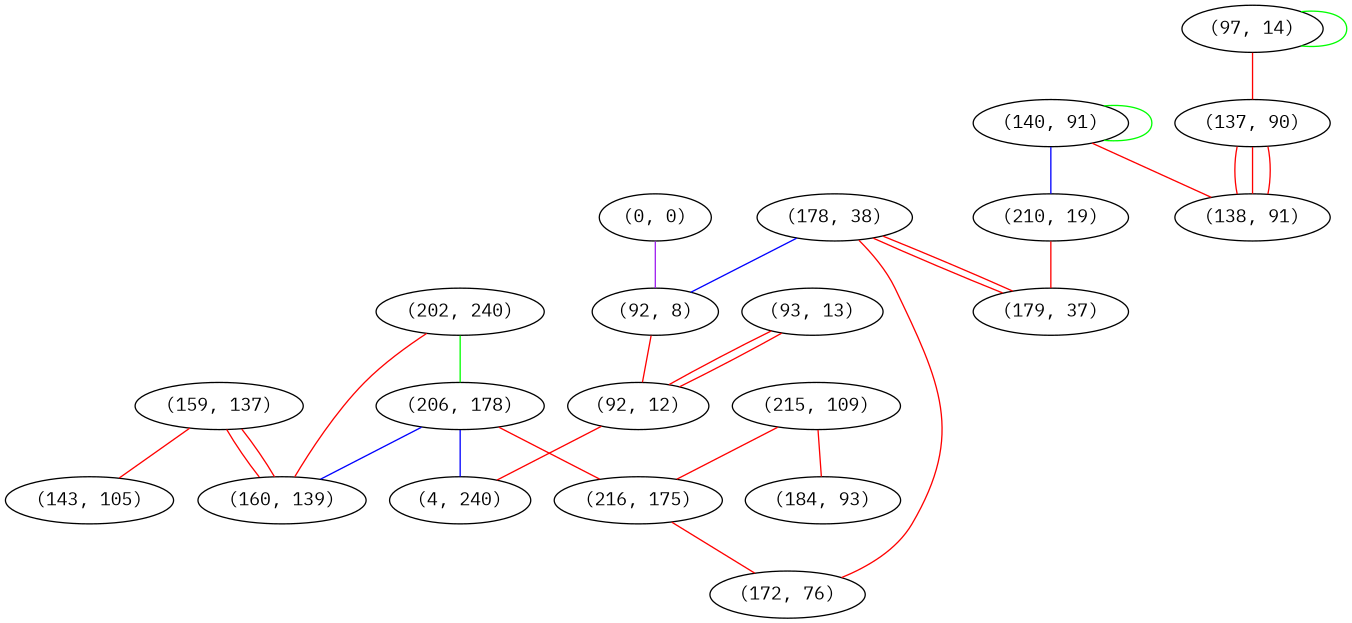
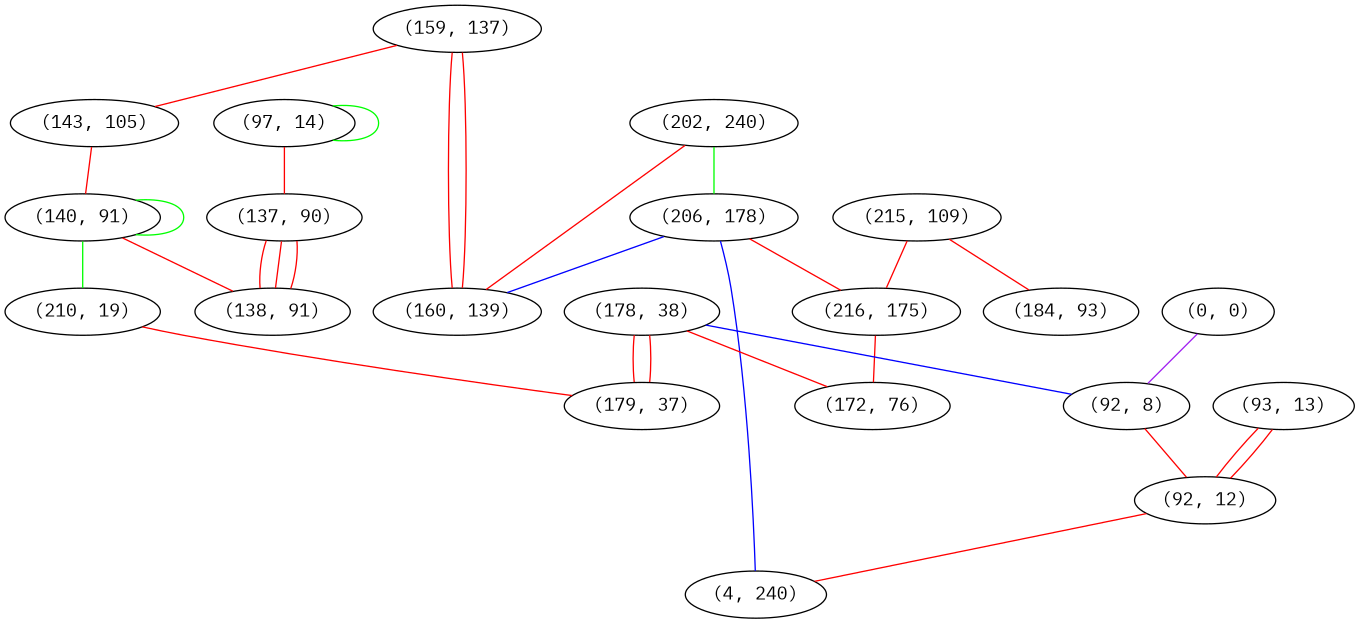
edge "(143, 105)" -- "(140, 91)": added
edge "(140, 91)" -- "(210, 19)": color blue -> green
